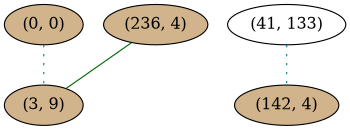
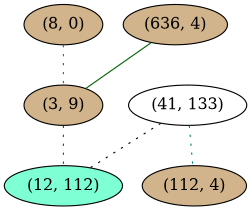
node "(0, 0)": label "(0, 0)" -> "(8, 0)"
node "(236, 4)": label "(236, 4)" -> "(636, 4)"
node "(142, 4)": label "(142, 4)" -> "(112, 4)"
node "(12, 112)": added
